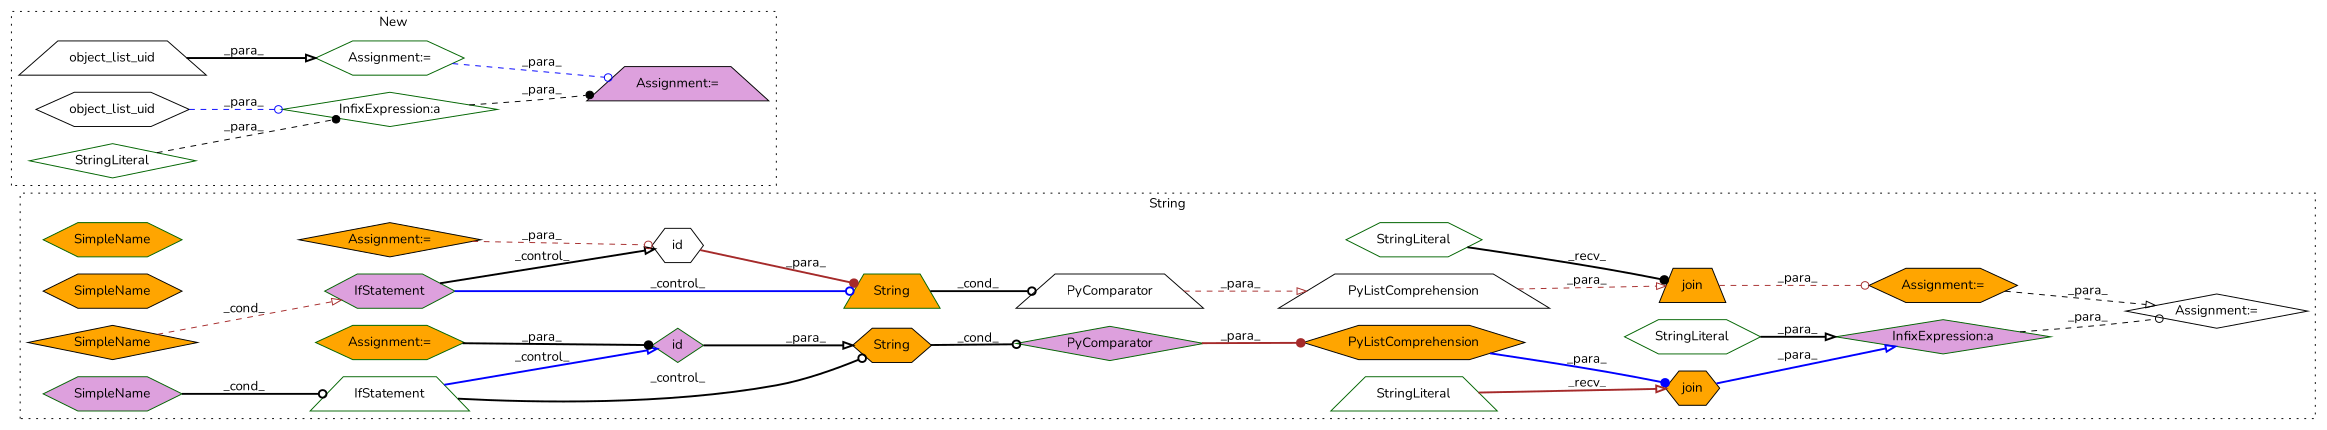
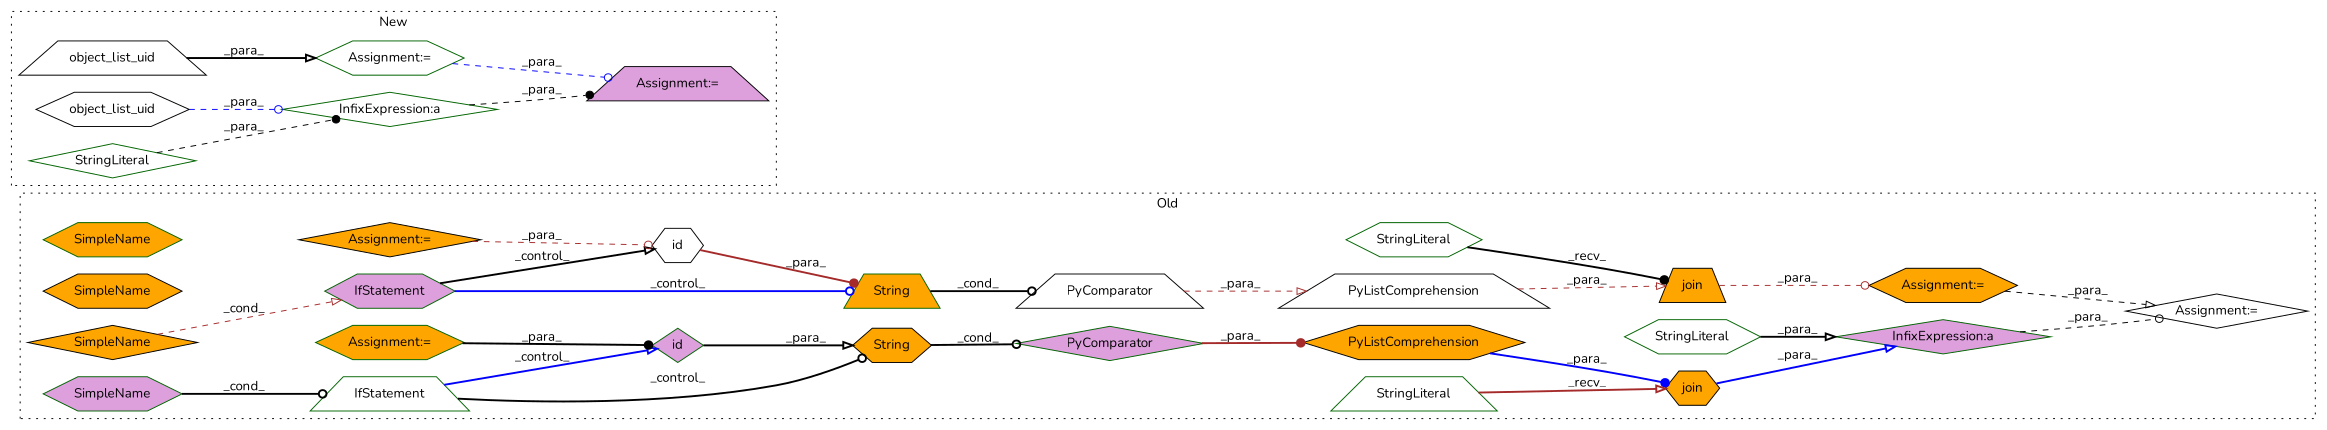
cluster "String": label "String" -> "Old"
